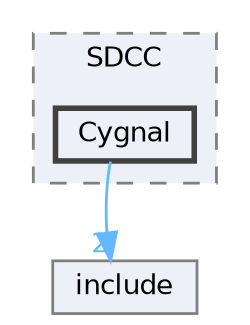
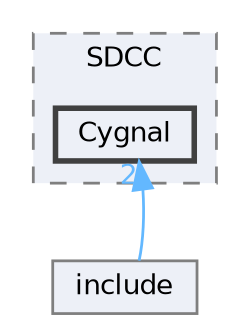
edge "Cygnal" -> "include": reversed
